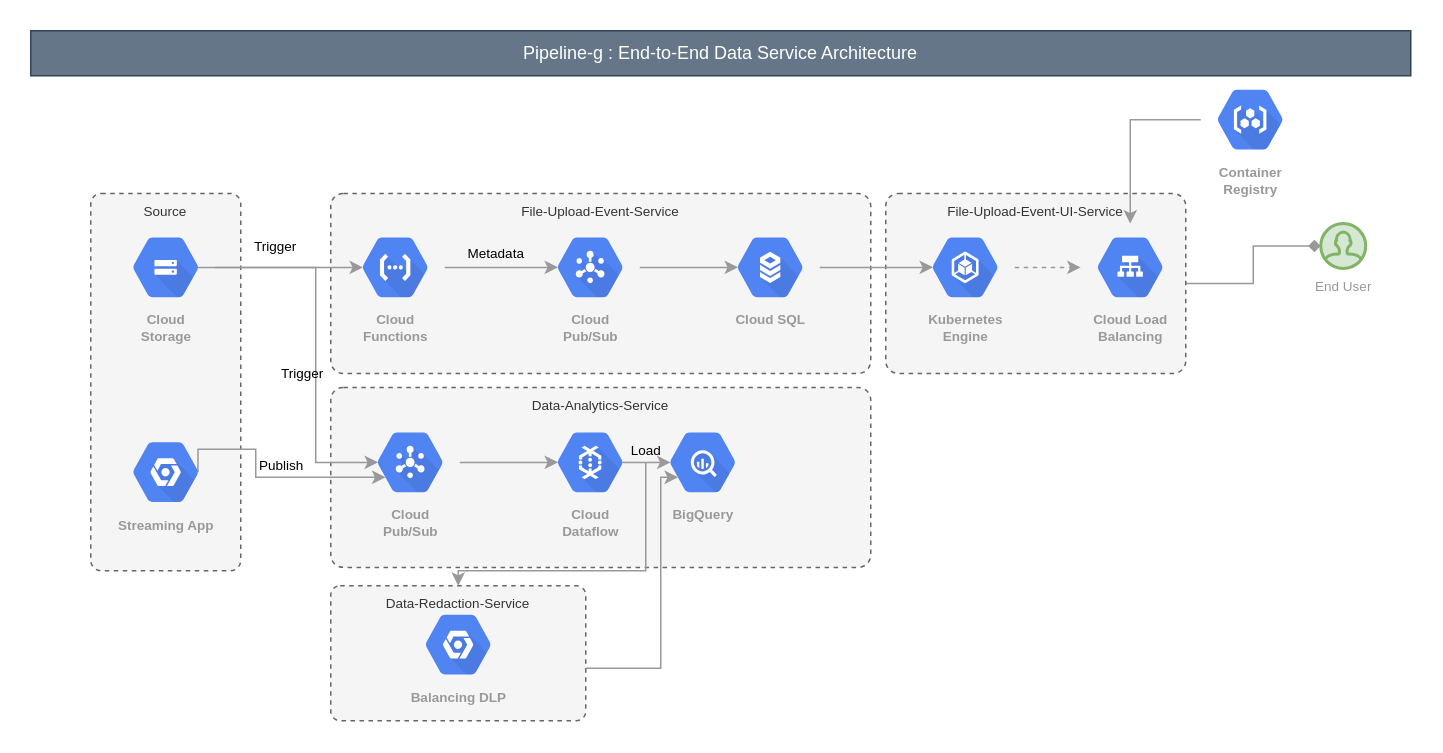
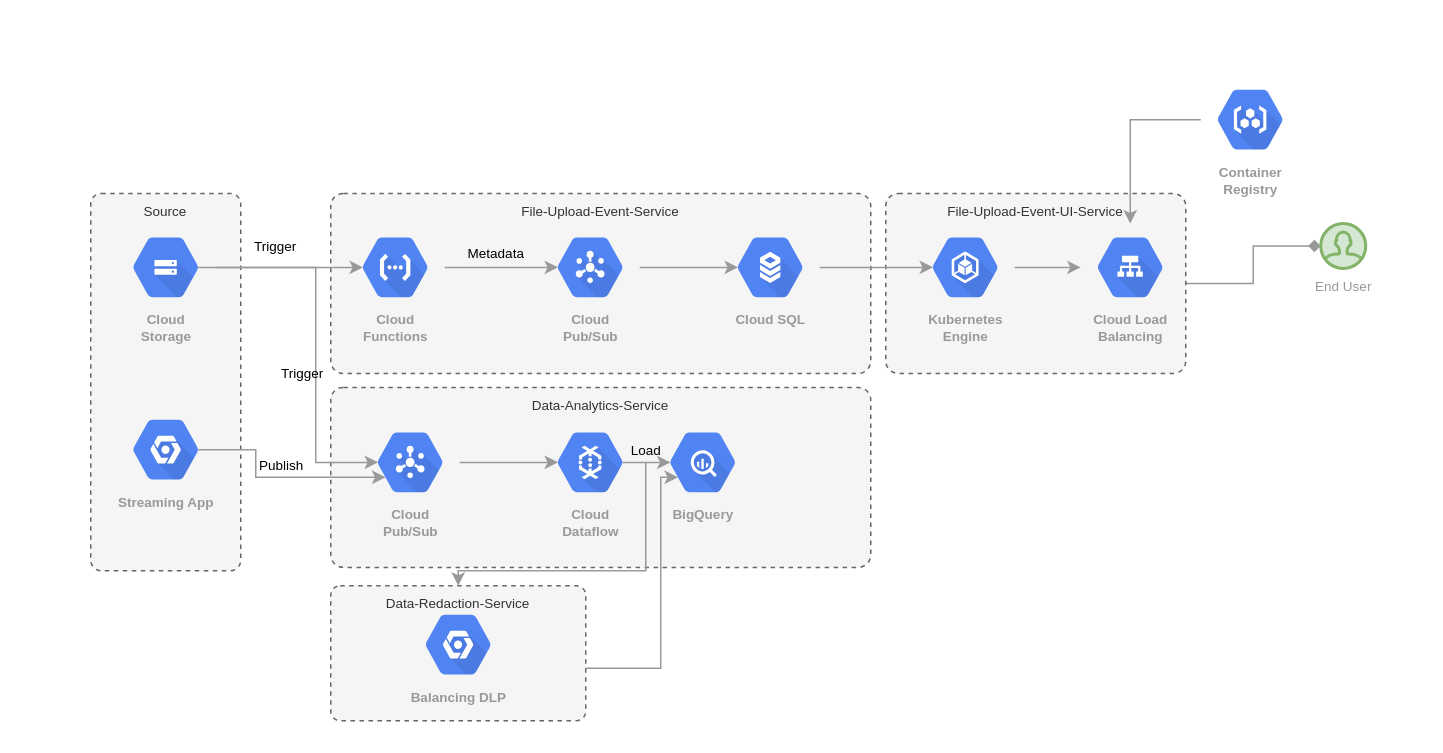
node "Pipeline-g : End-to-End Data Service Architecture": removed
edge "Kubernetes Engine" -> "Cloud Load Balancing": style dashed -> solid
node "Streaming App": moved (166, 472) -> (166, 450)
